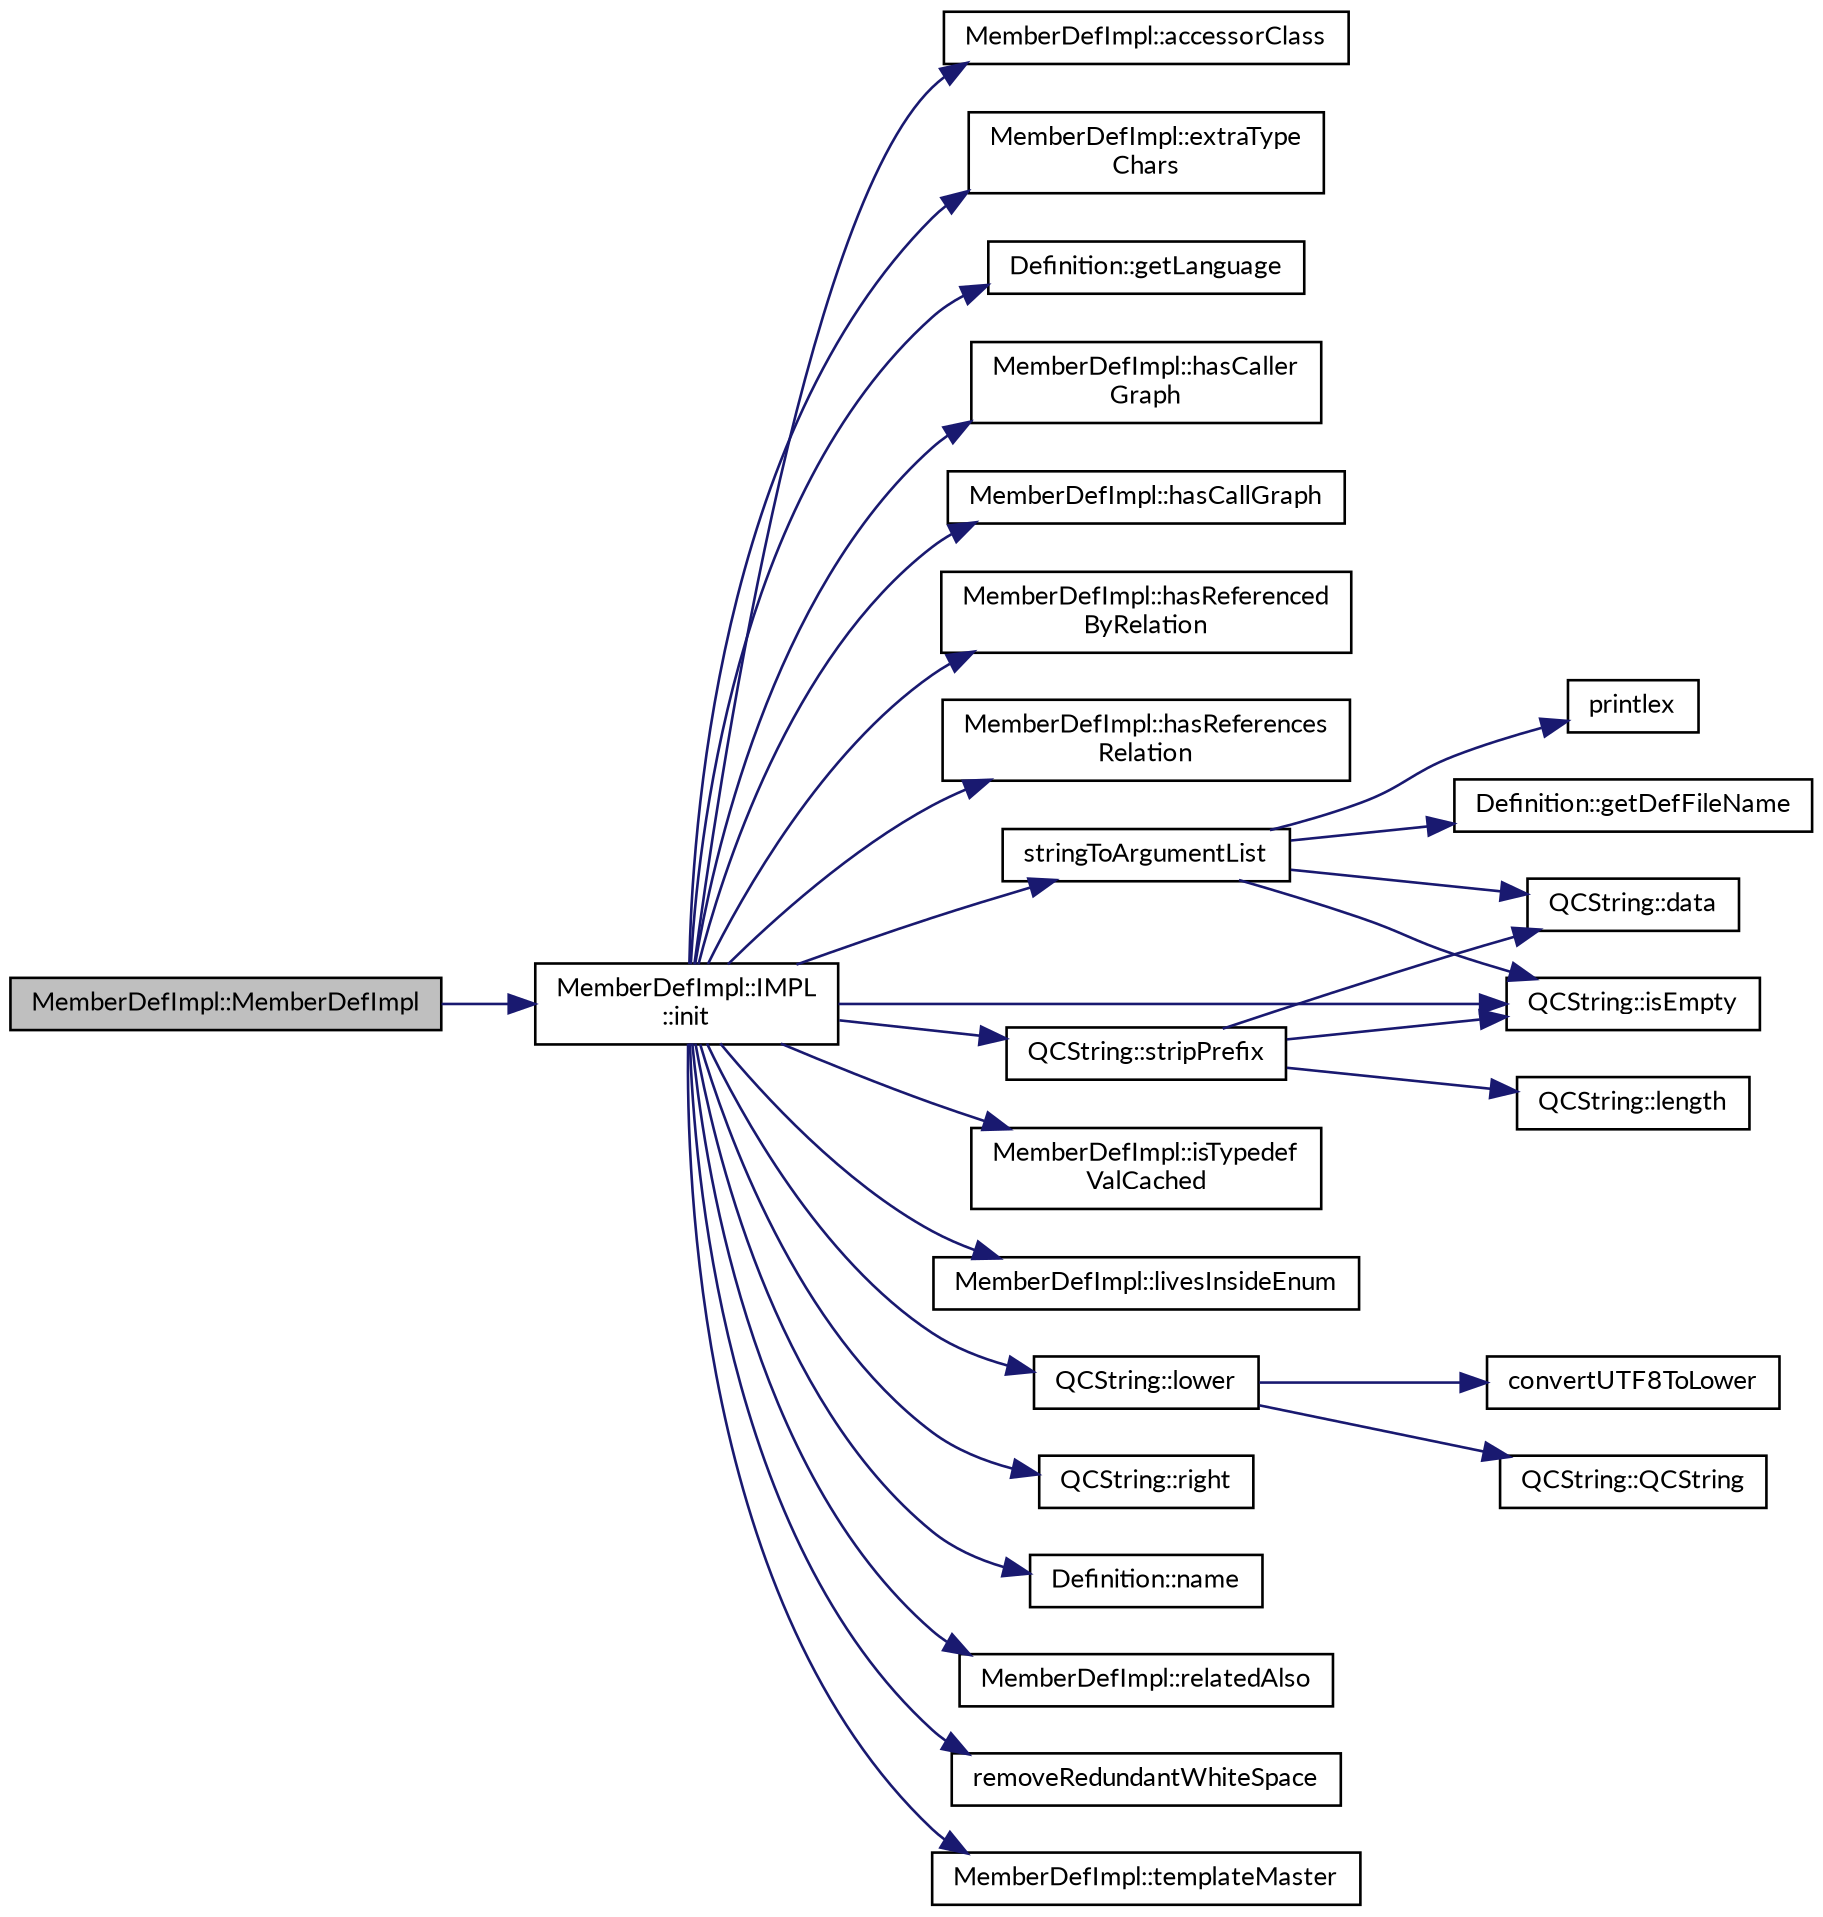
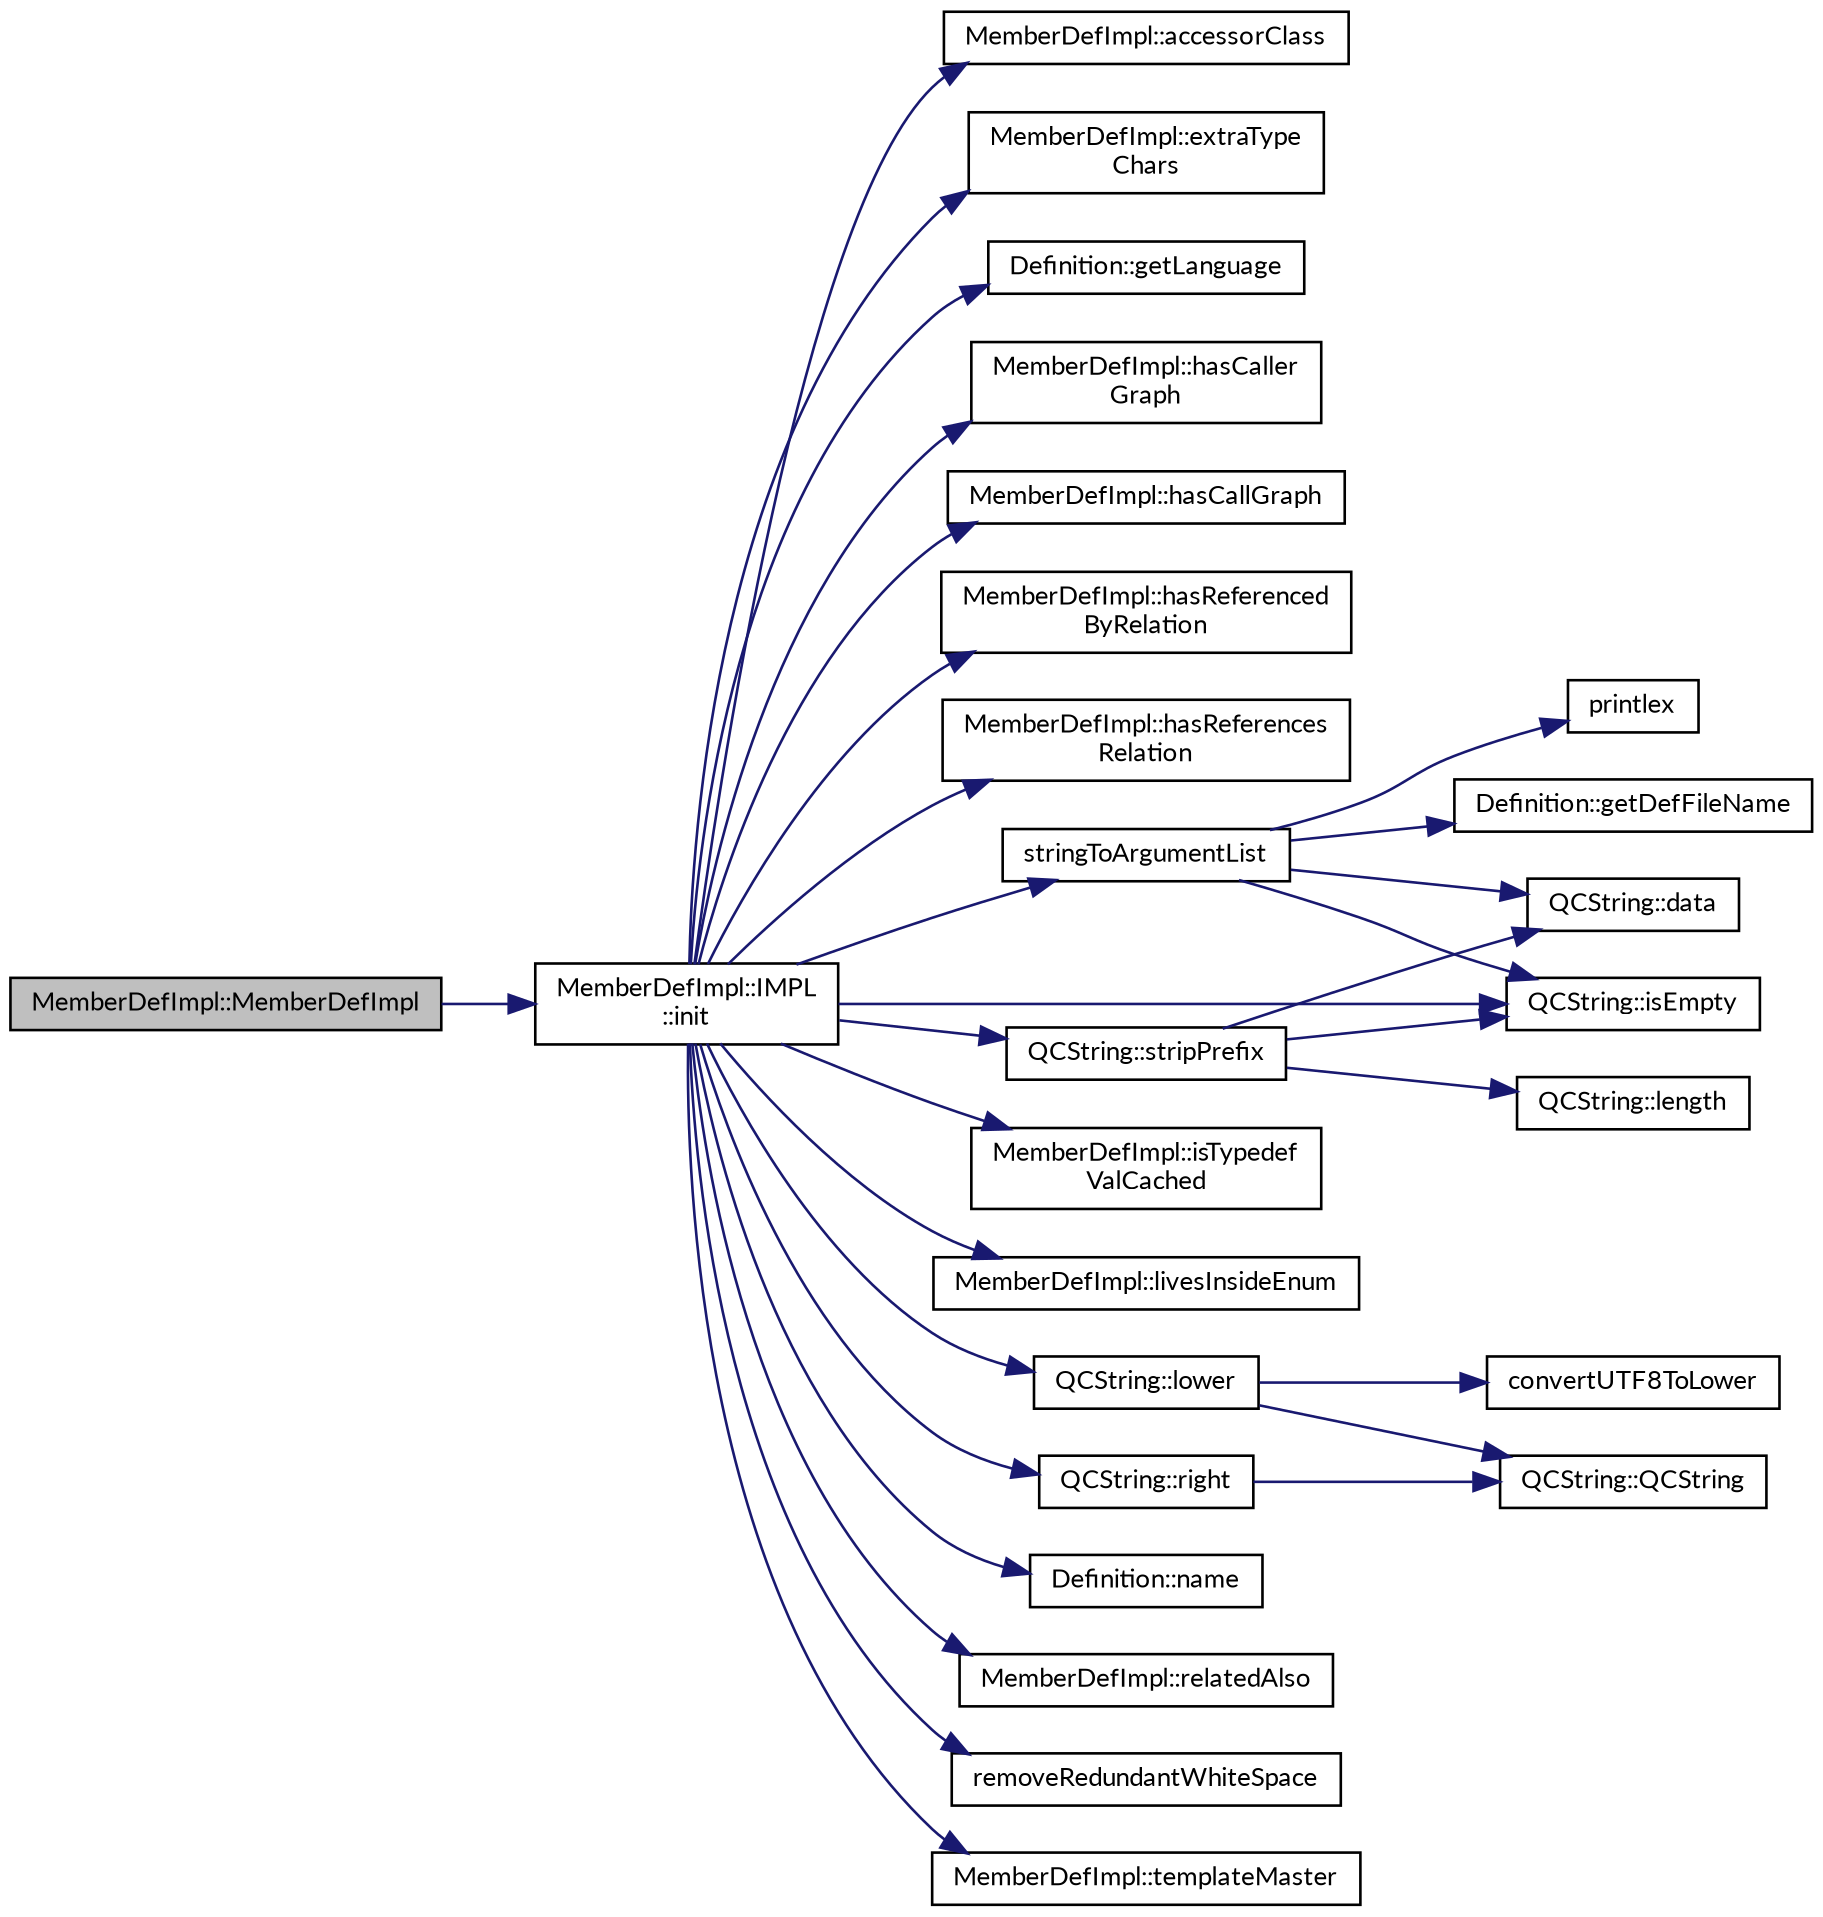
edge "QCString::right" -> "QCString::QCString": added
